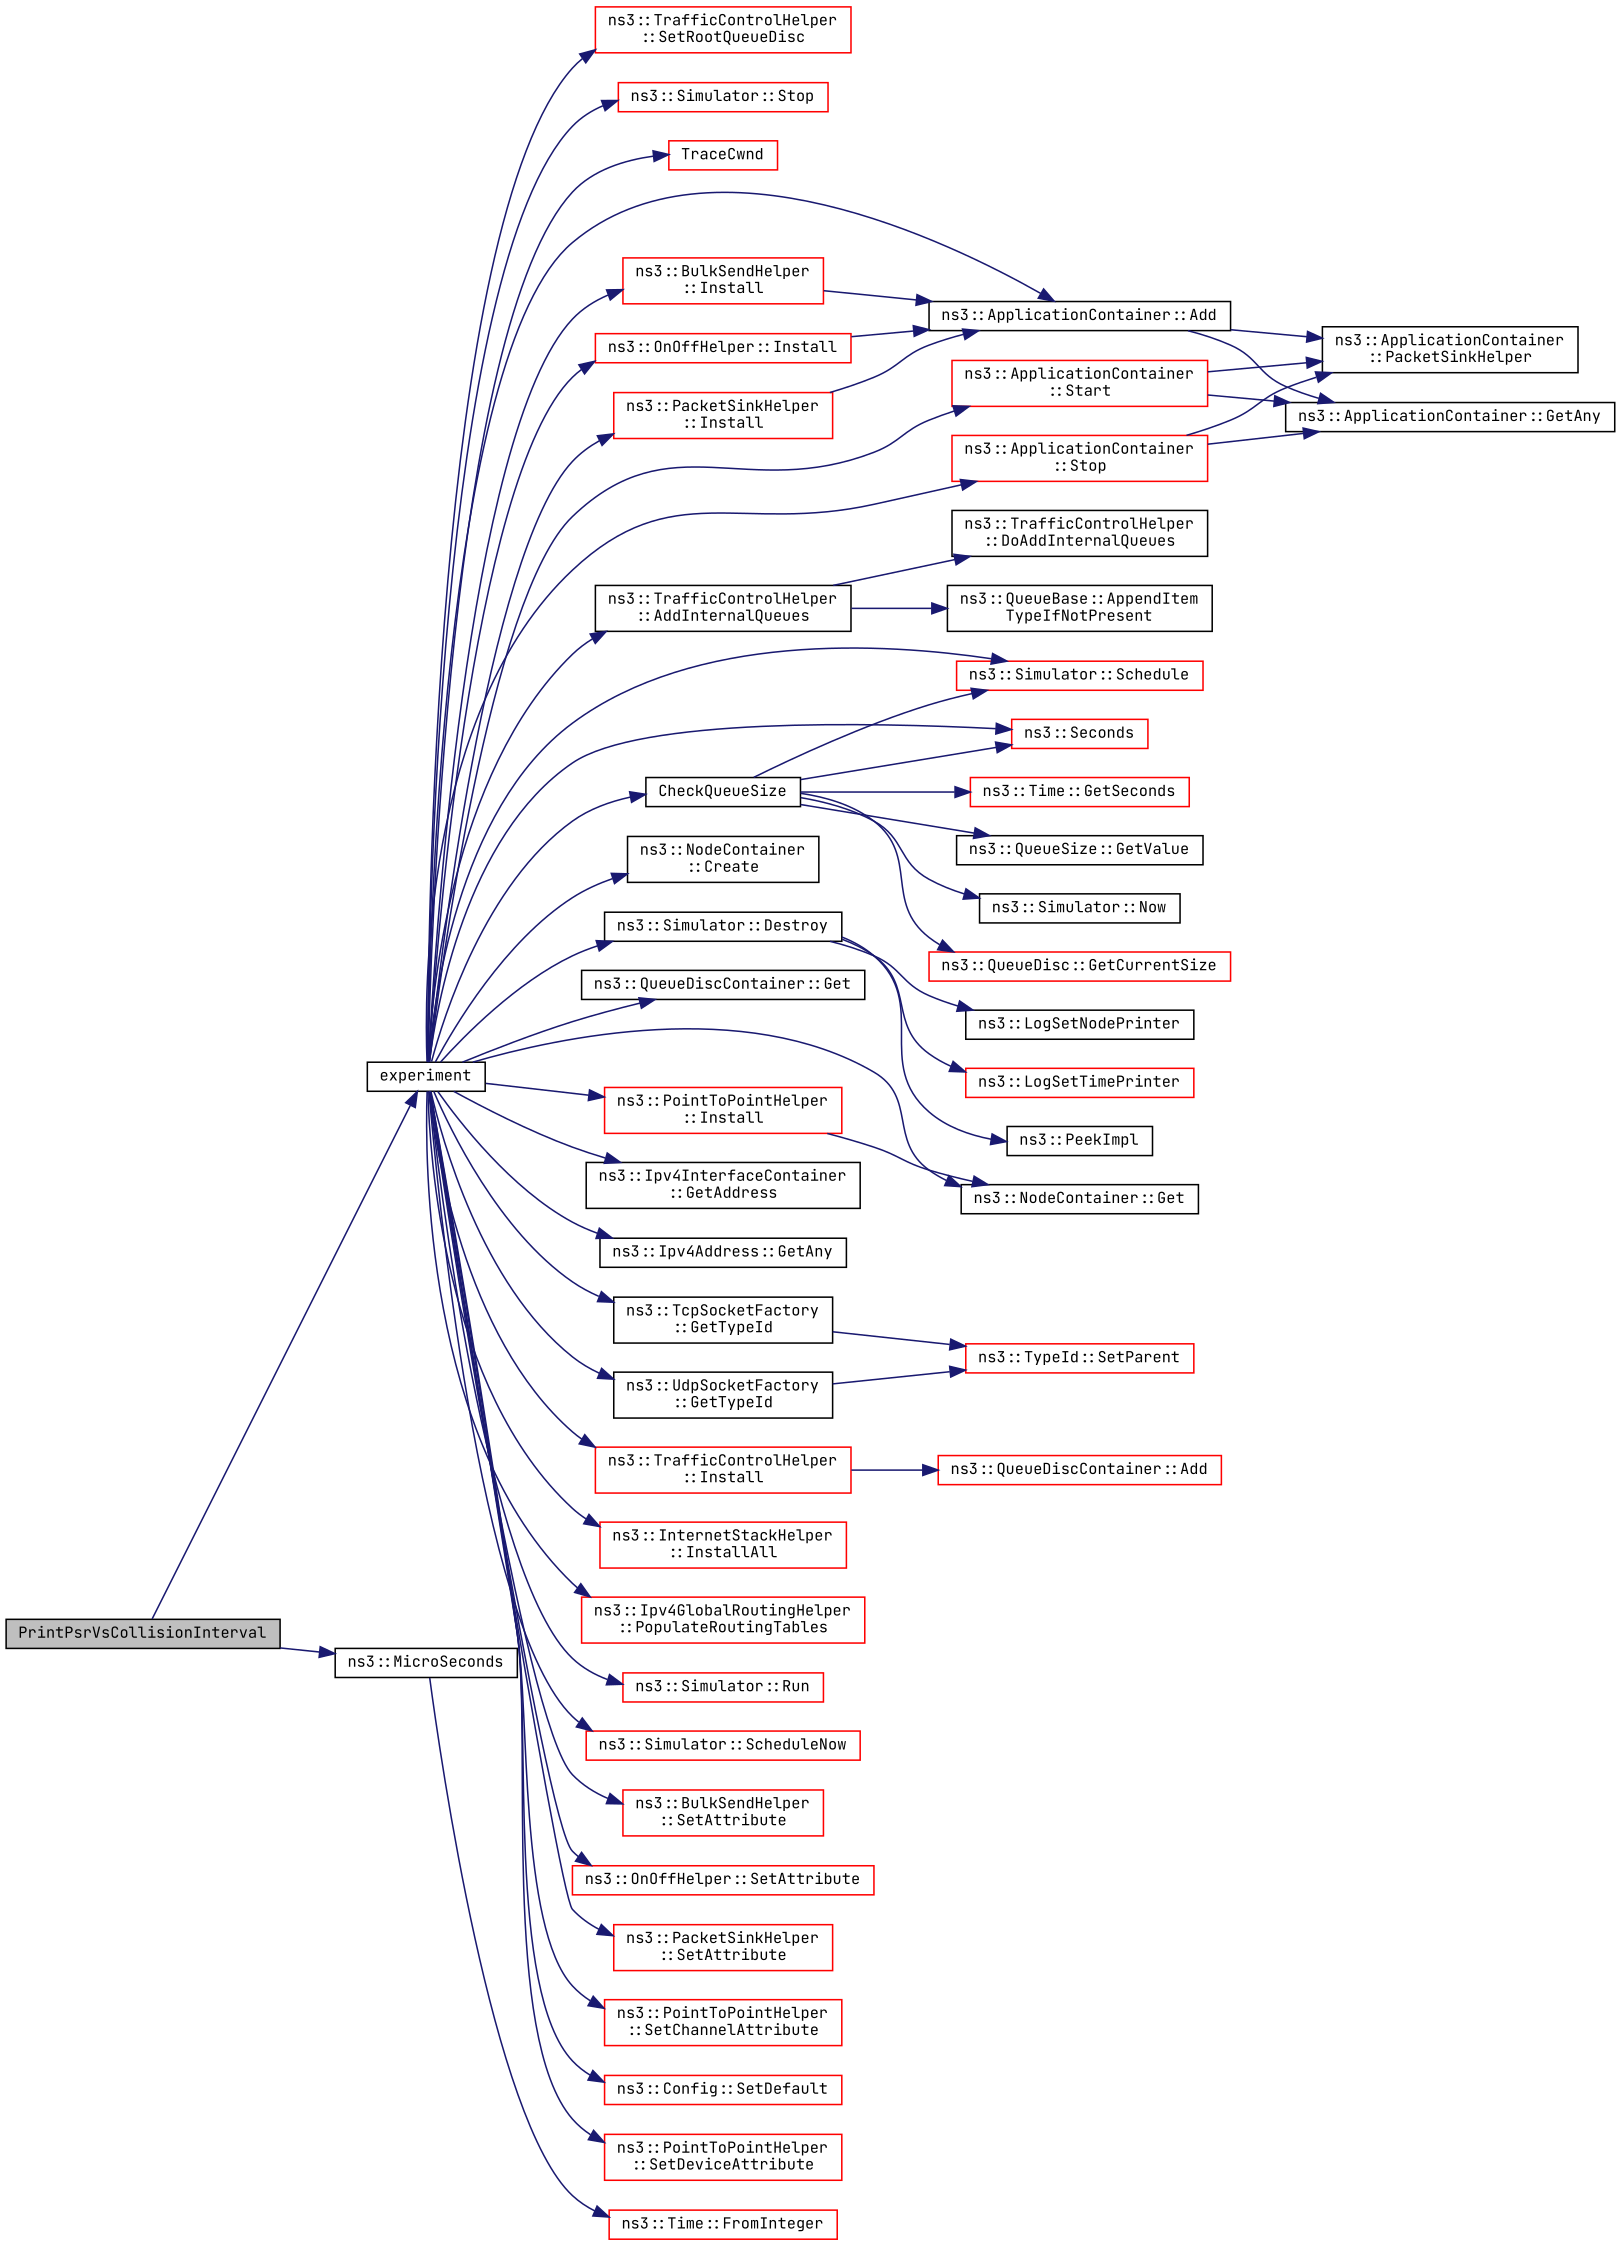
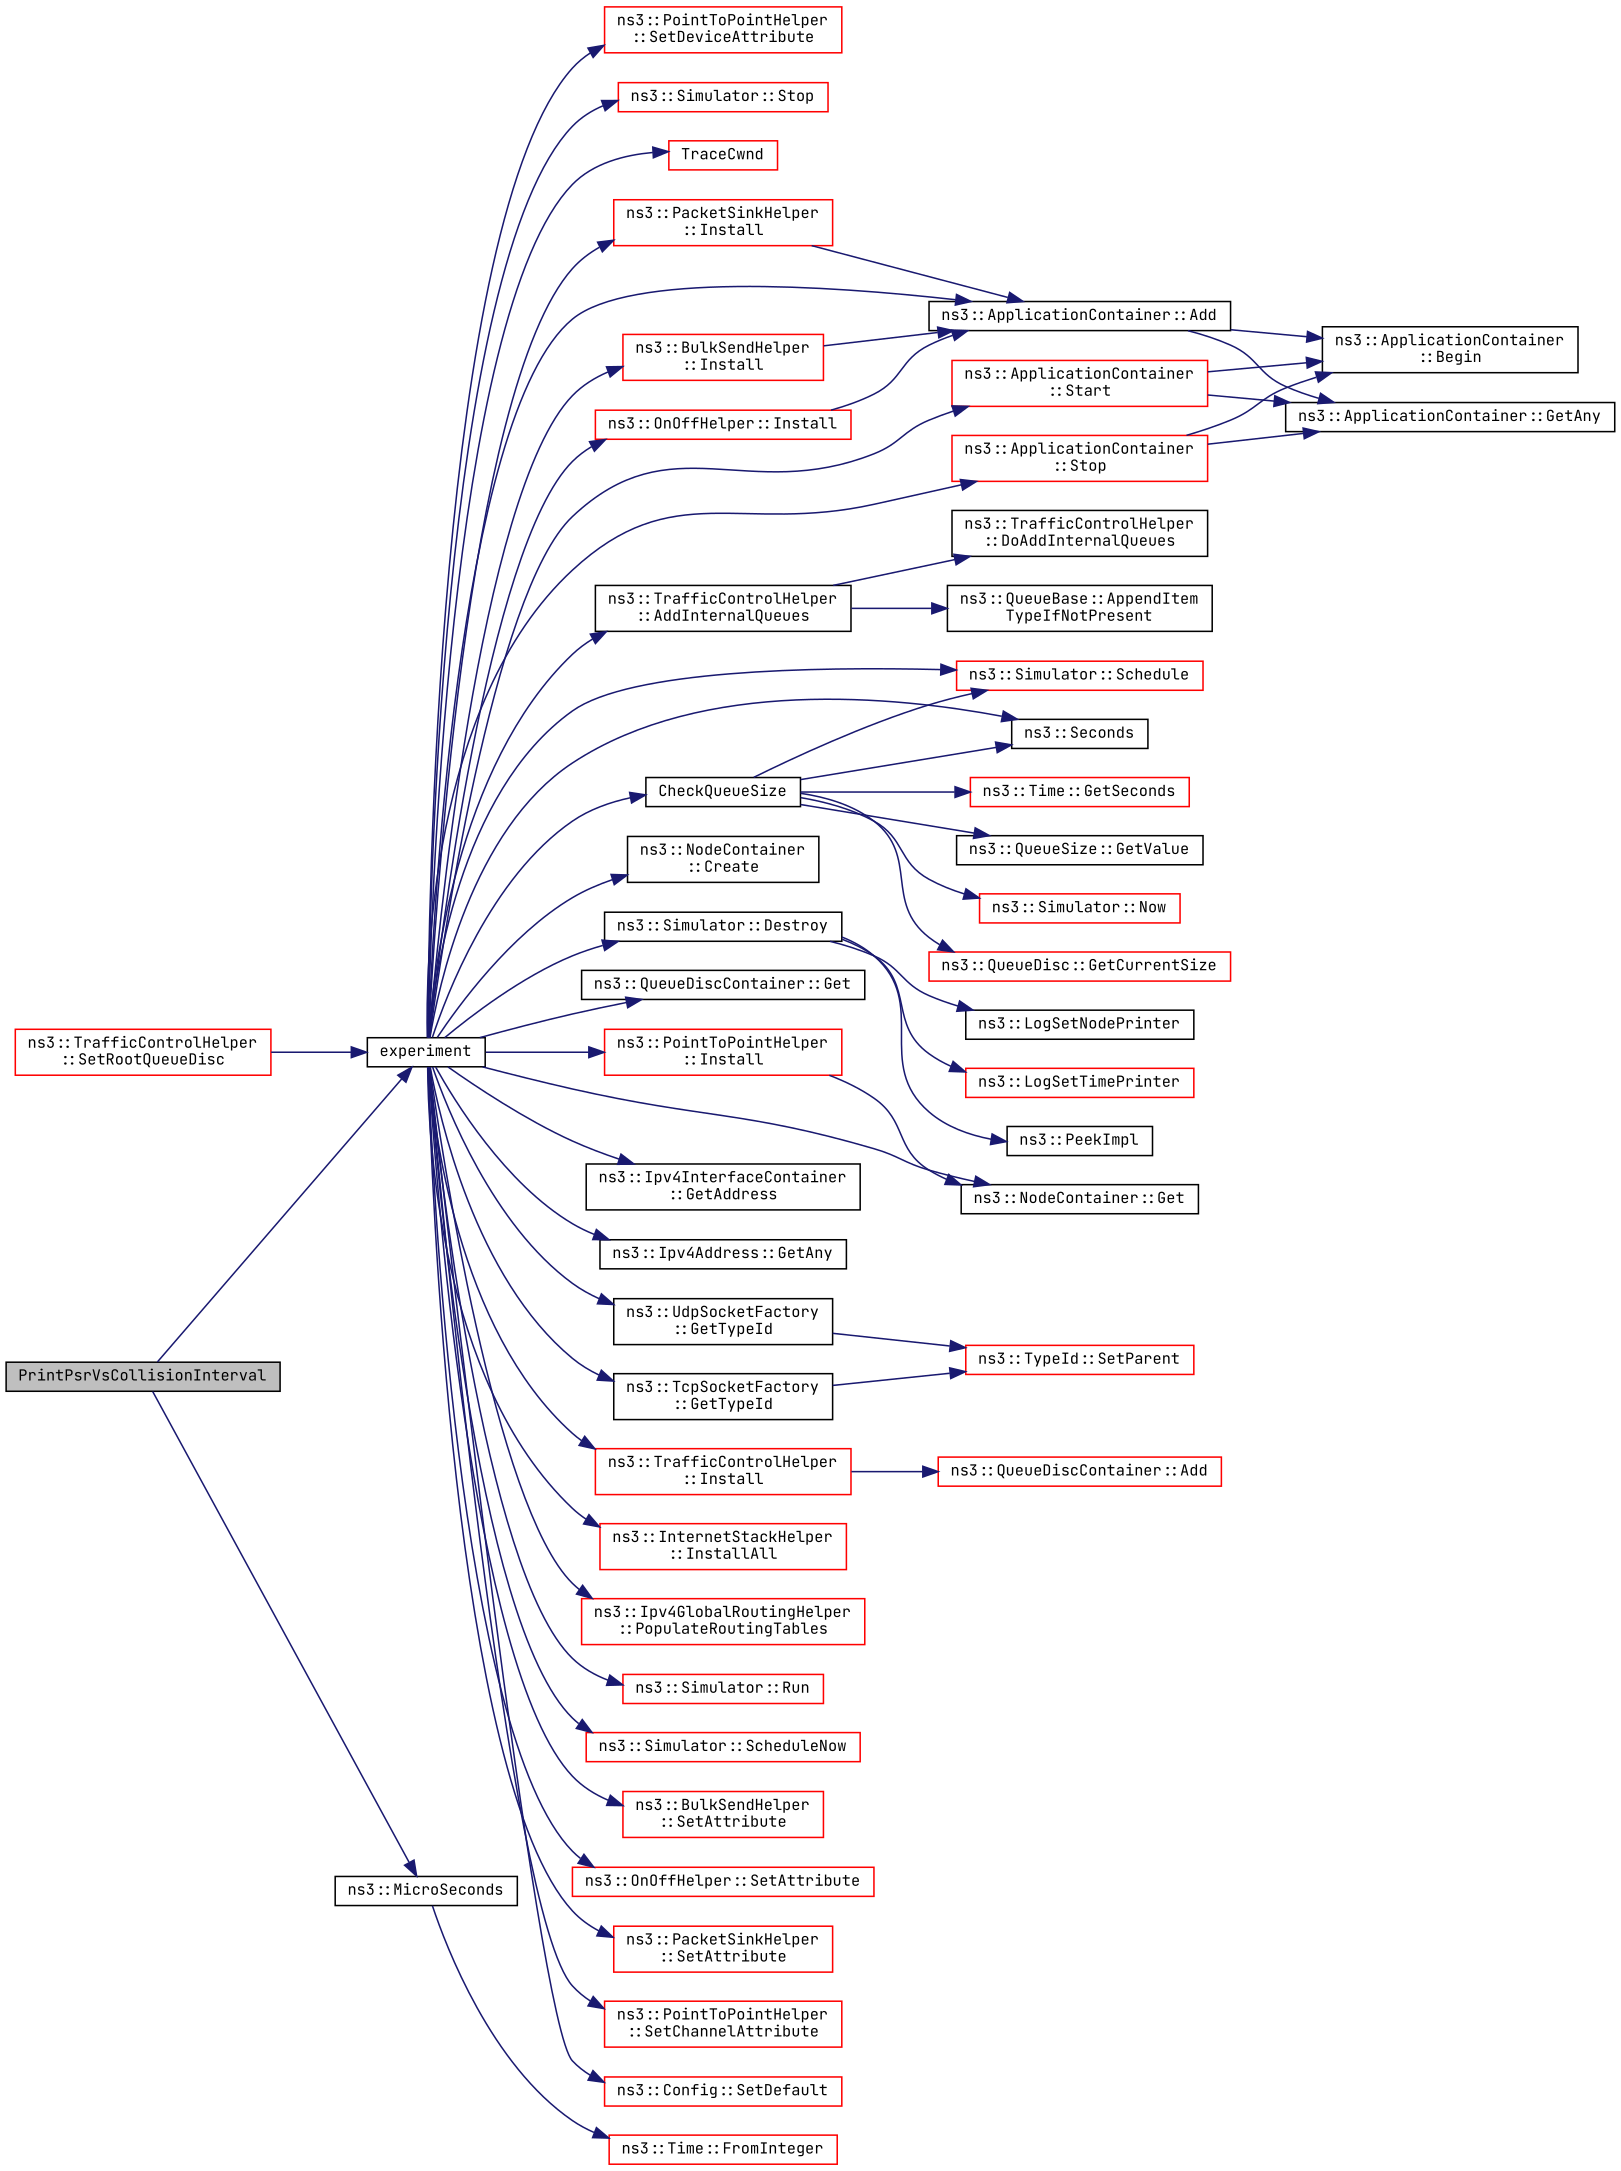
edge "experiment" -> "ns3::TrafficControlHelper ::SetRootQueueDisc": reversed
node "ns3::ApplicationContainer ::PacketSinkHelper": label "ns3::ApplicationContainer ::PacketSinkHelper" -> "ns3::ApplicationContainer ::Begin"
node "ns3::Seconds": color red -> black
node "ns3::Simulator::Now": color black -> red
